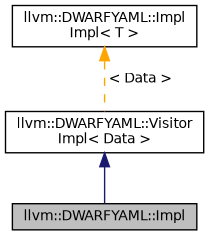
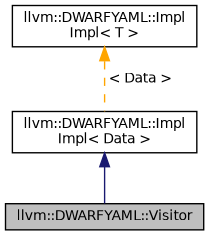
node "llvm::DWARFYAML::Visitor Impl< Data >": label "llvm::DWARFYAML::Visitor Impl< Data >" -> "llvm::DWARFYAML::Impl Impl< Data >"
node "llvm::DWARFYAML::Impl": label "llvm::DWARFYAML::Impl" -> "llvm::DWARFYAML::Visitor"
